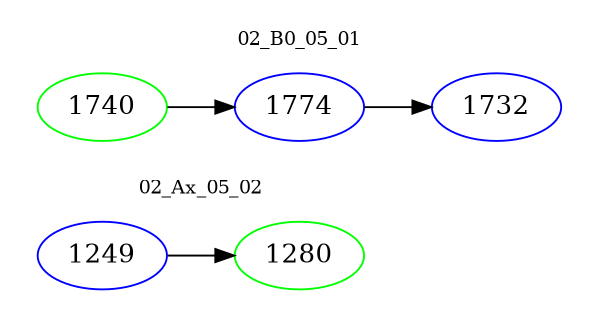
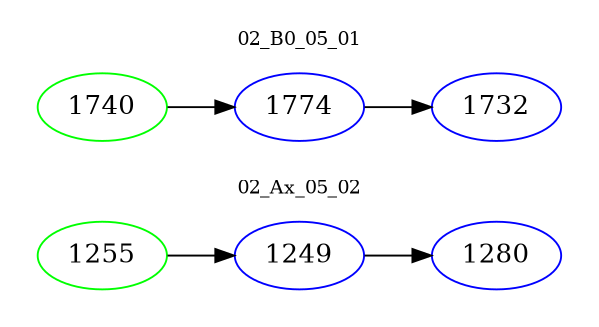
node "1255": added
node "1280": color green -> blue
